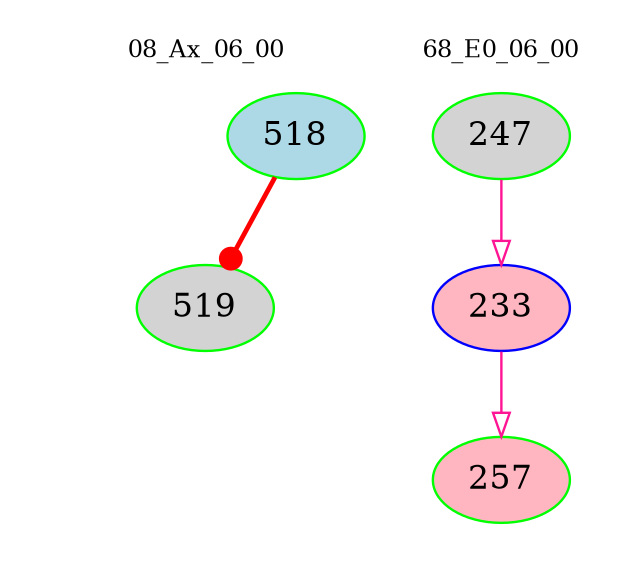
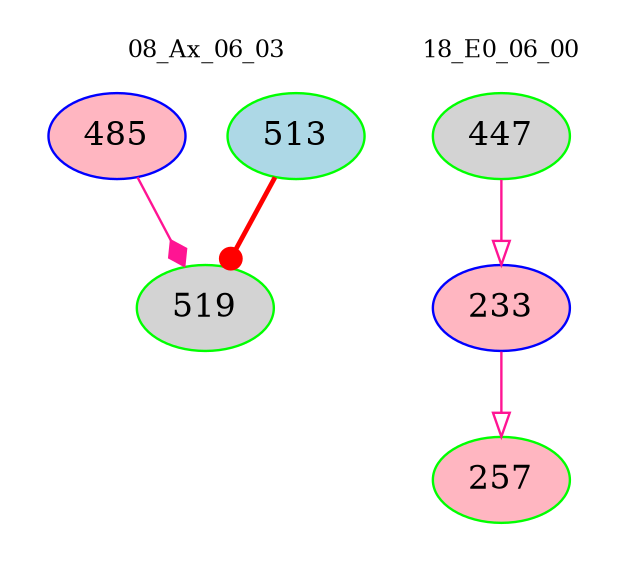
cluster "08_Ax_06_00": label "08_Ax_06_00" -> "08_Ax_06_03"
cluster "68_E0_06_00": label "68_E0_06_00" -> "18_E0_06_00"
node "485": added
node "518": label "518" -> "513"
node "247": label "247" -> "447"
